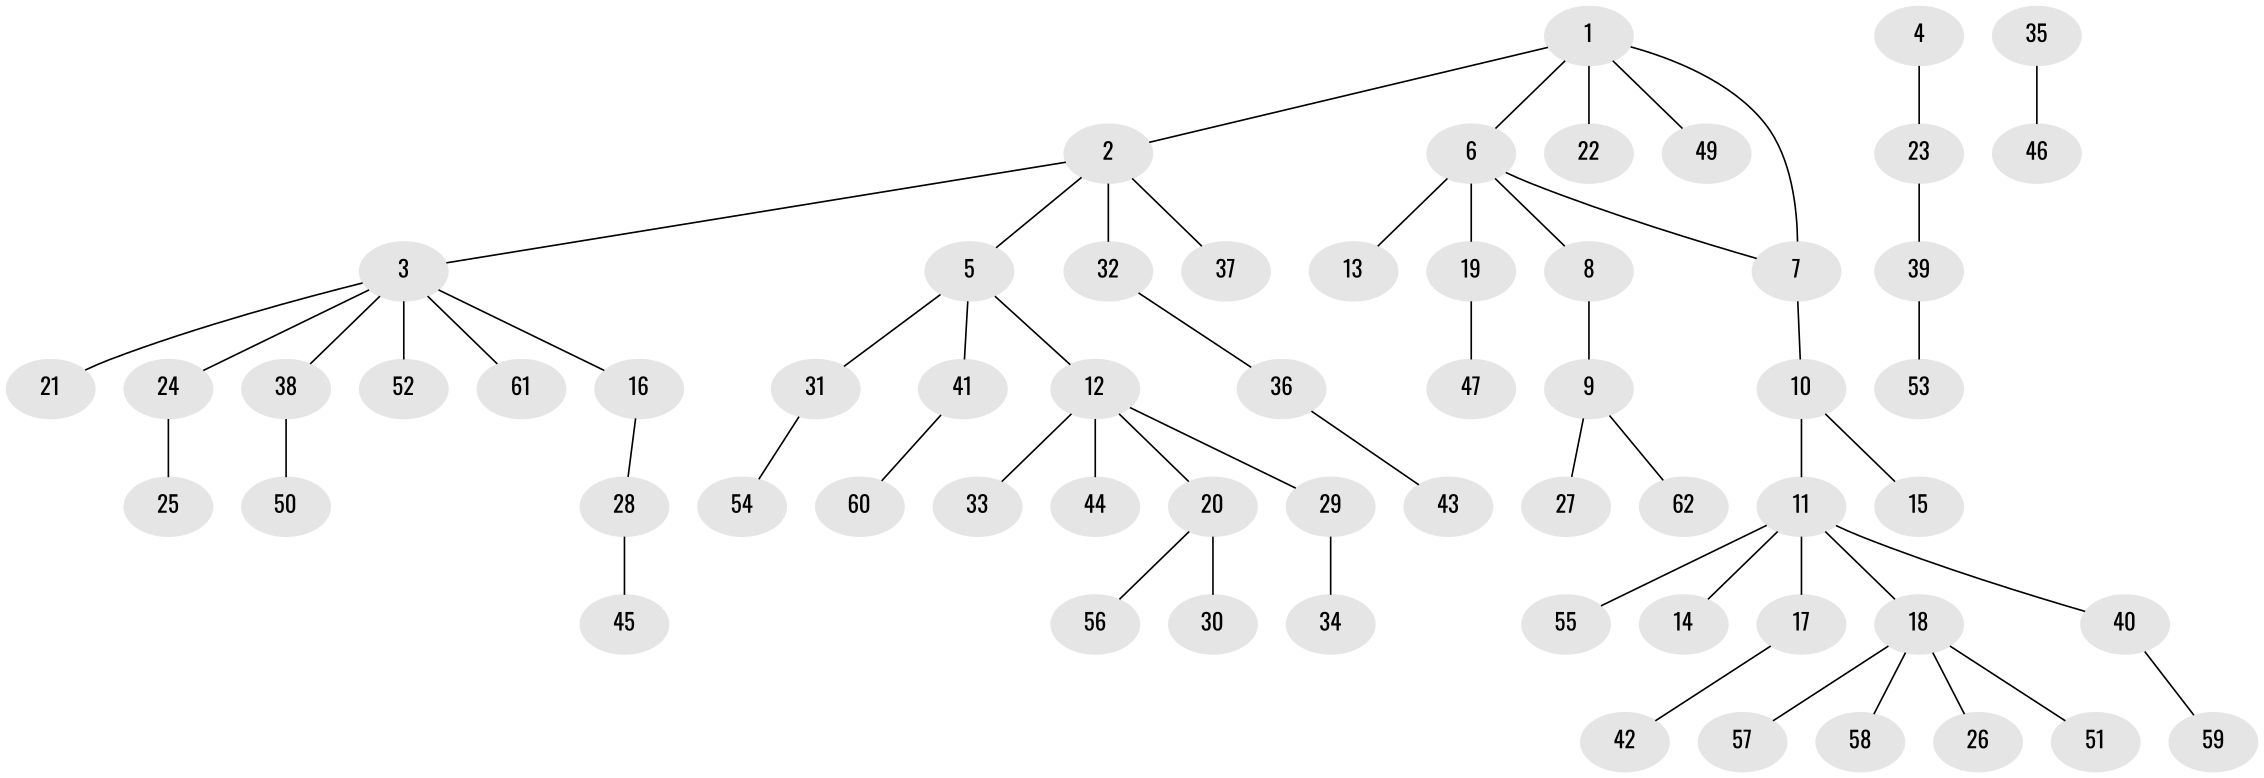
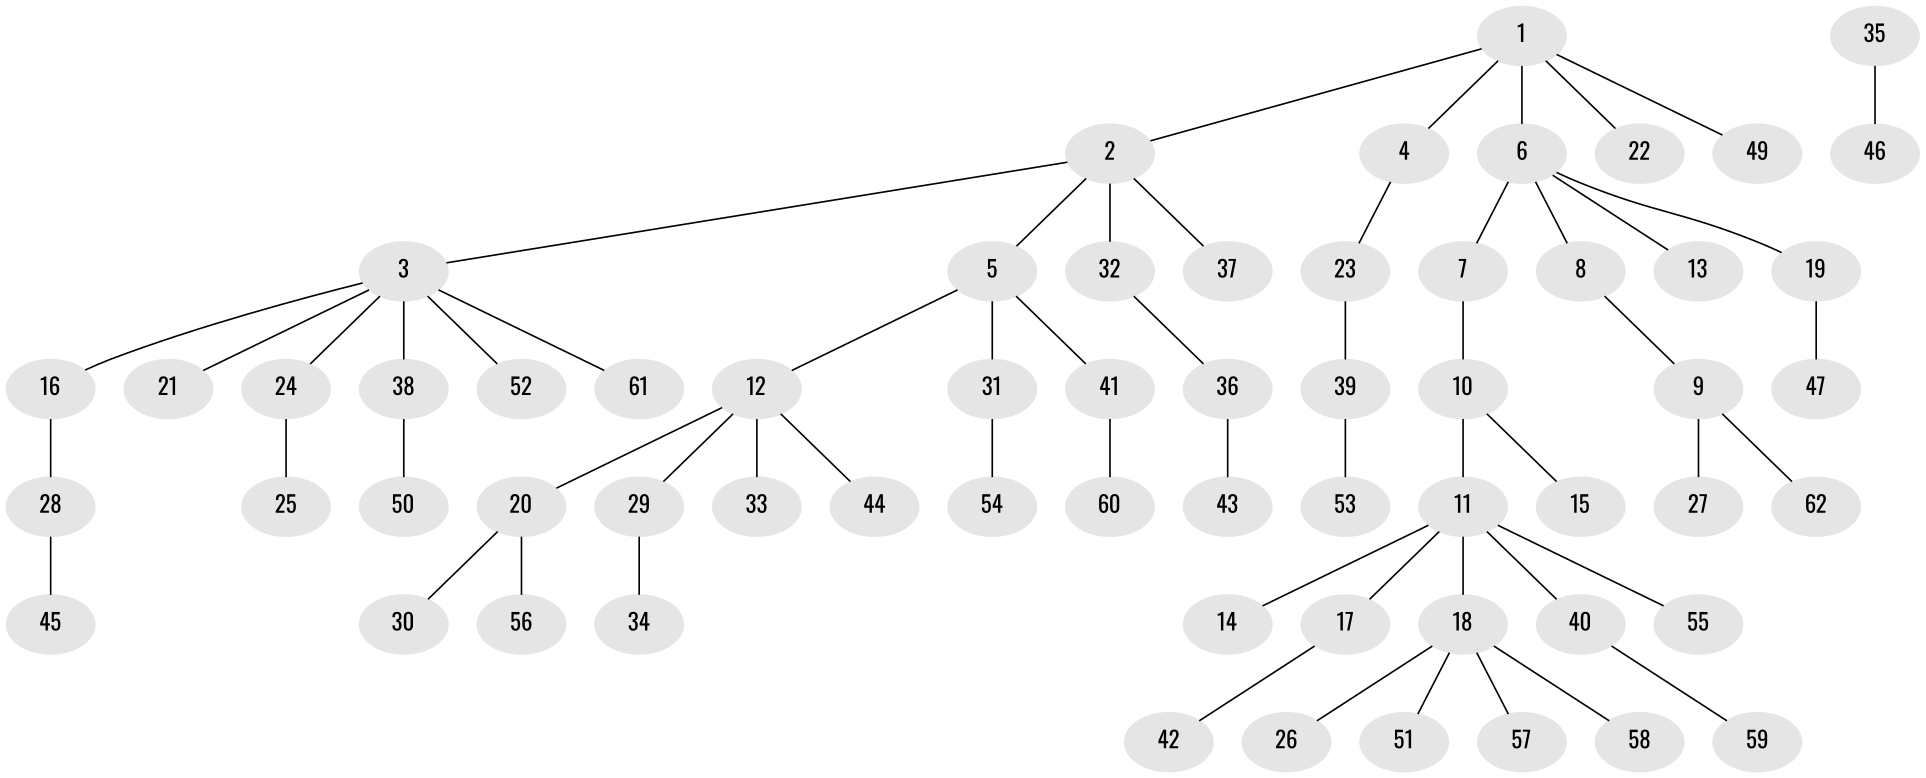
edge "1" -- "7": now "1" -- "4"
